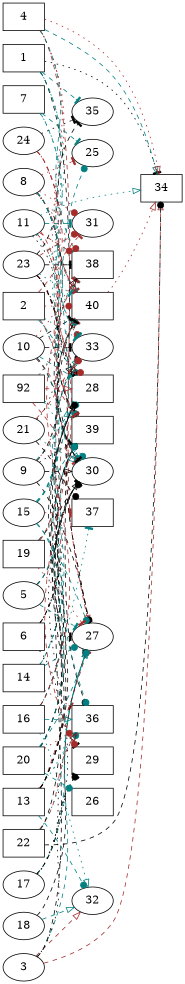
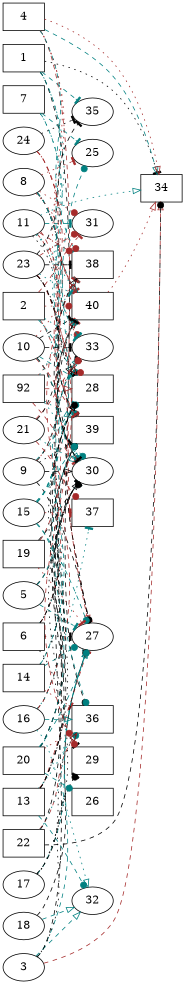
edge "21" -> "38": style dotted -> dashed
edge "21" -> "37": color black -> brown
edge "13" -> "28": style dashed -> dotted
node "16": shape box -> ellipse
edge "3" -> "32": color brown -> teal
